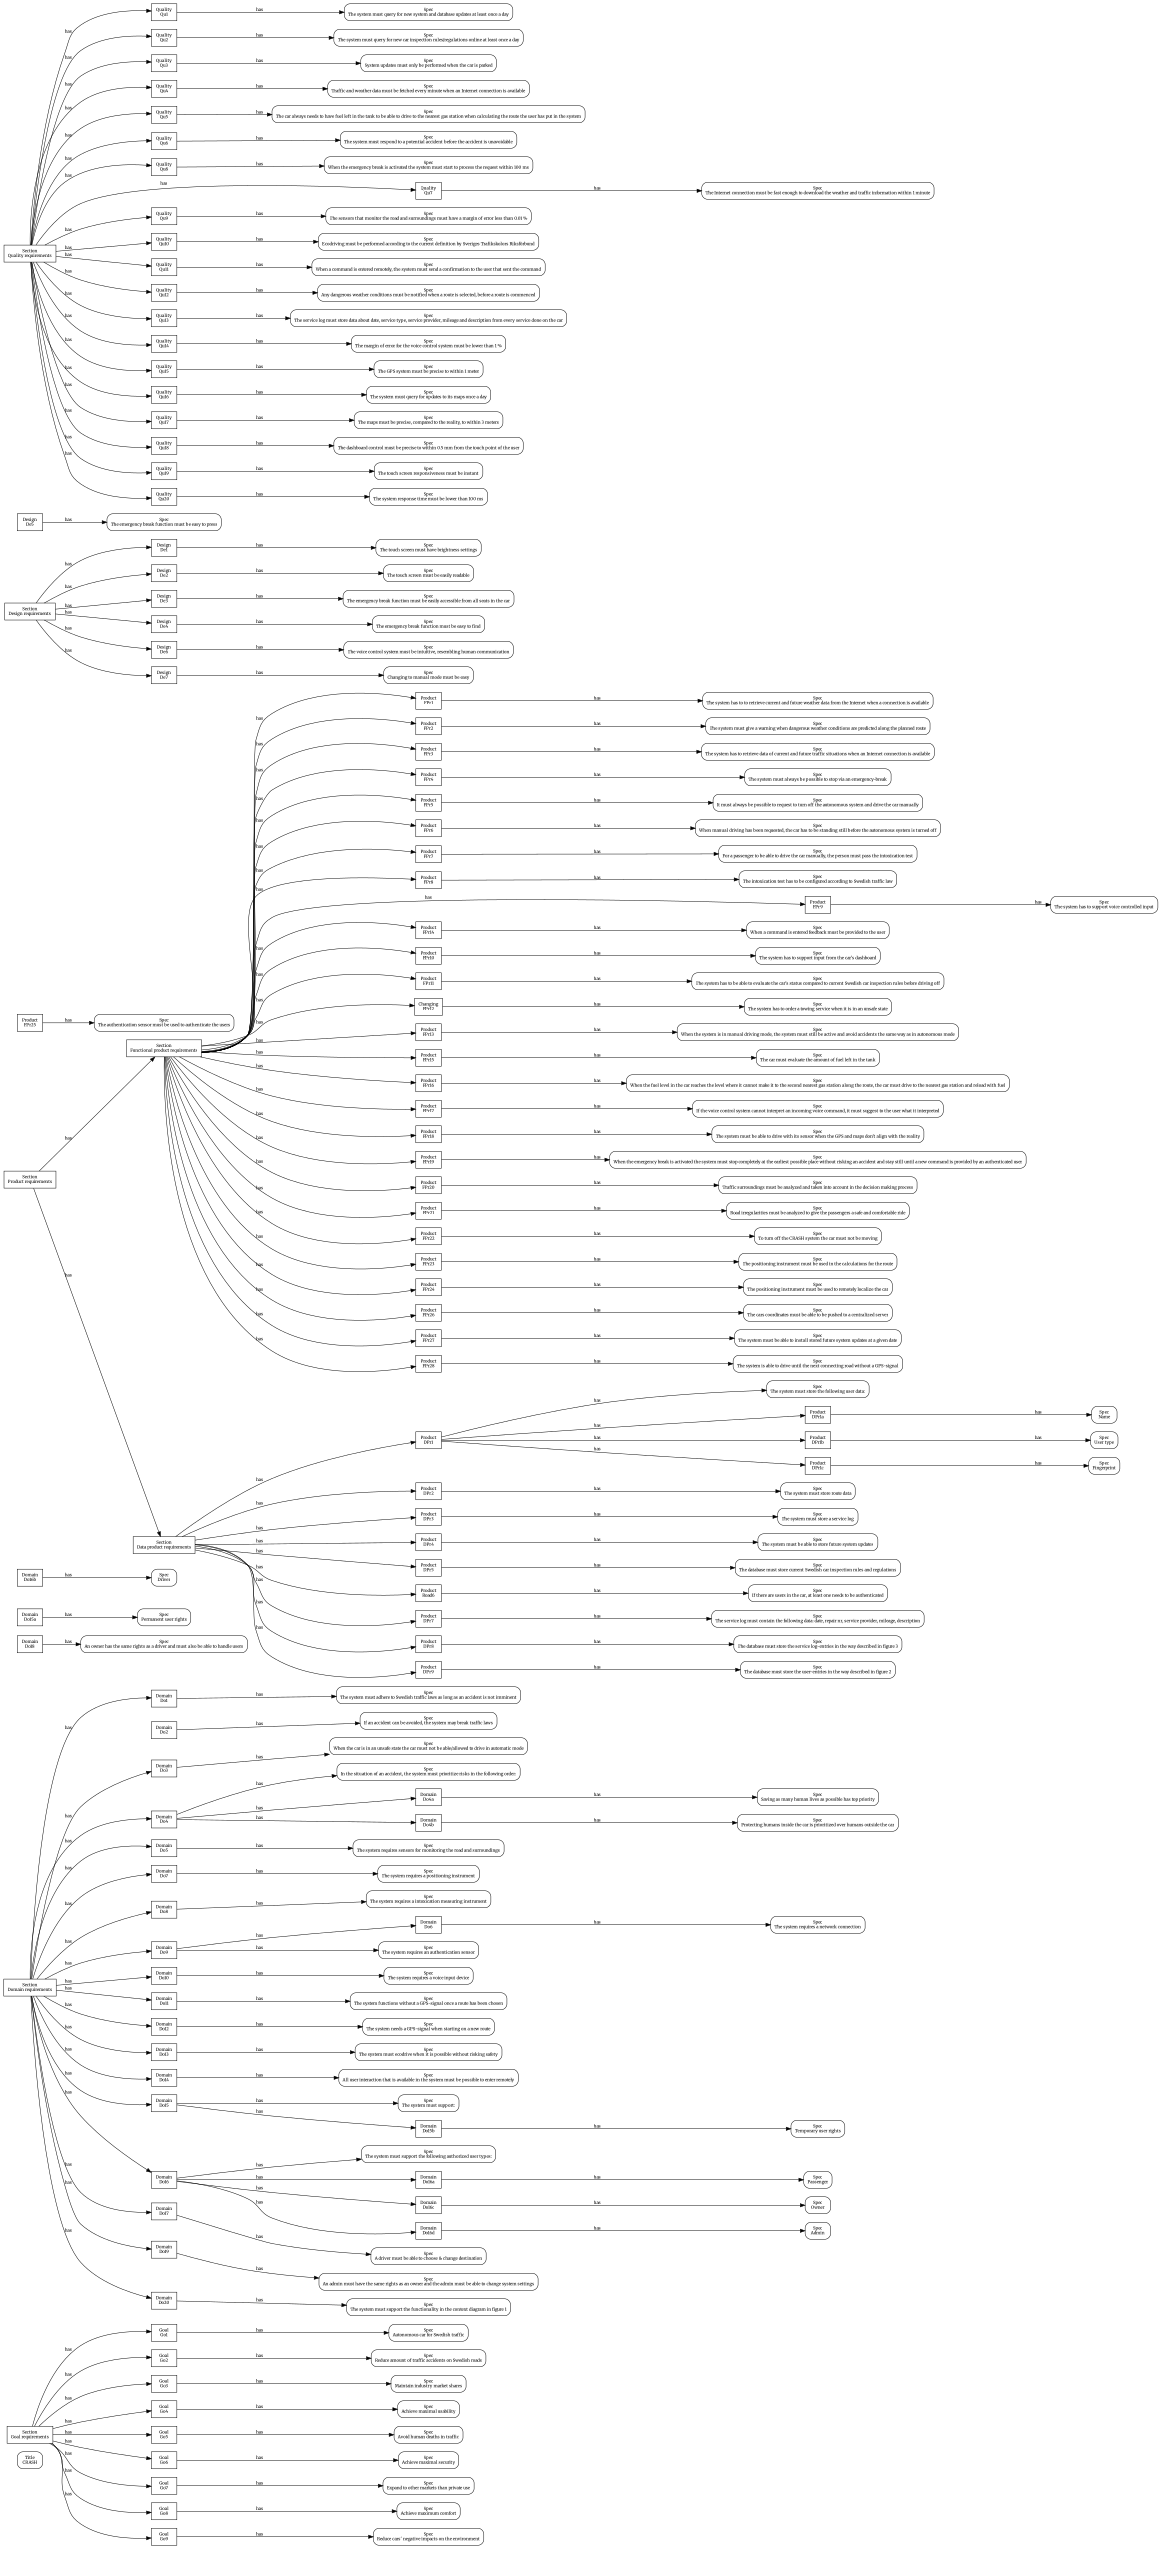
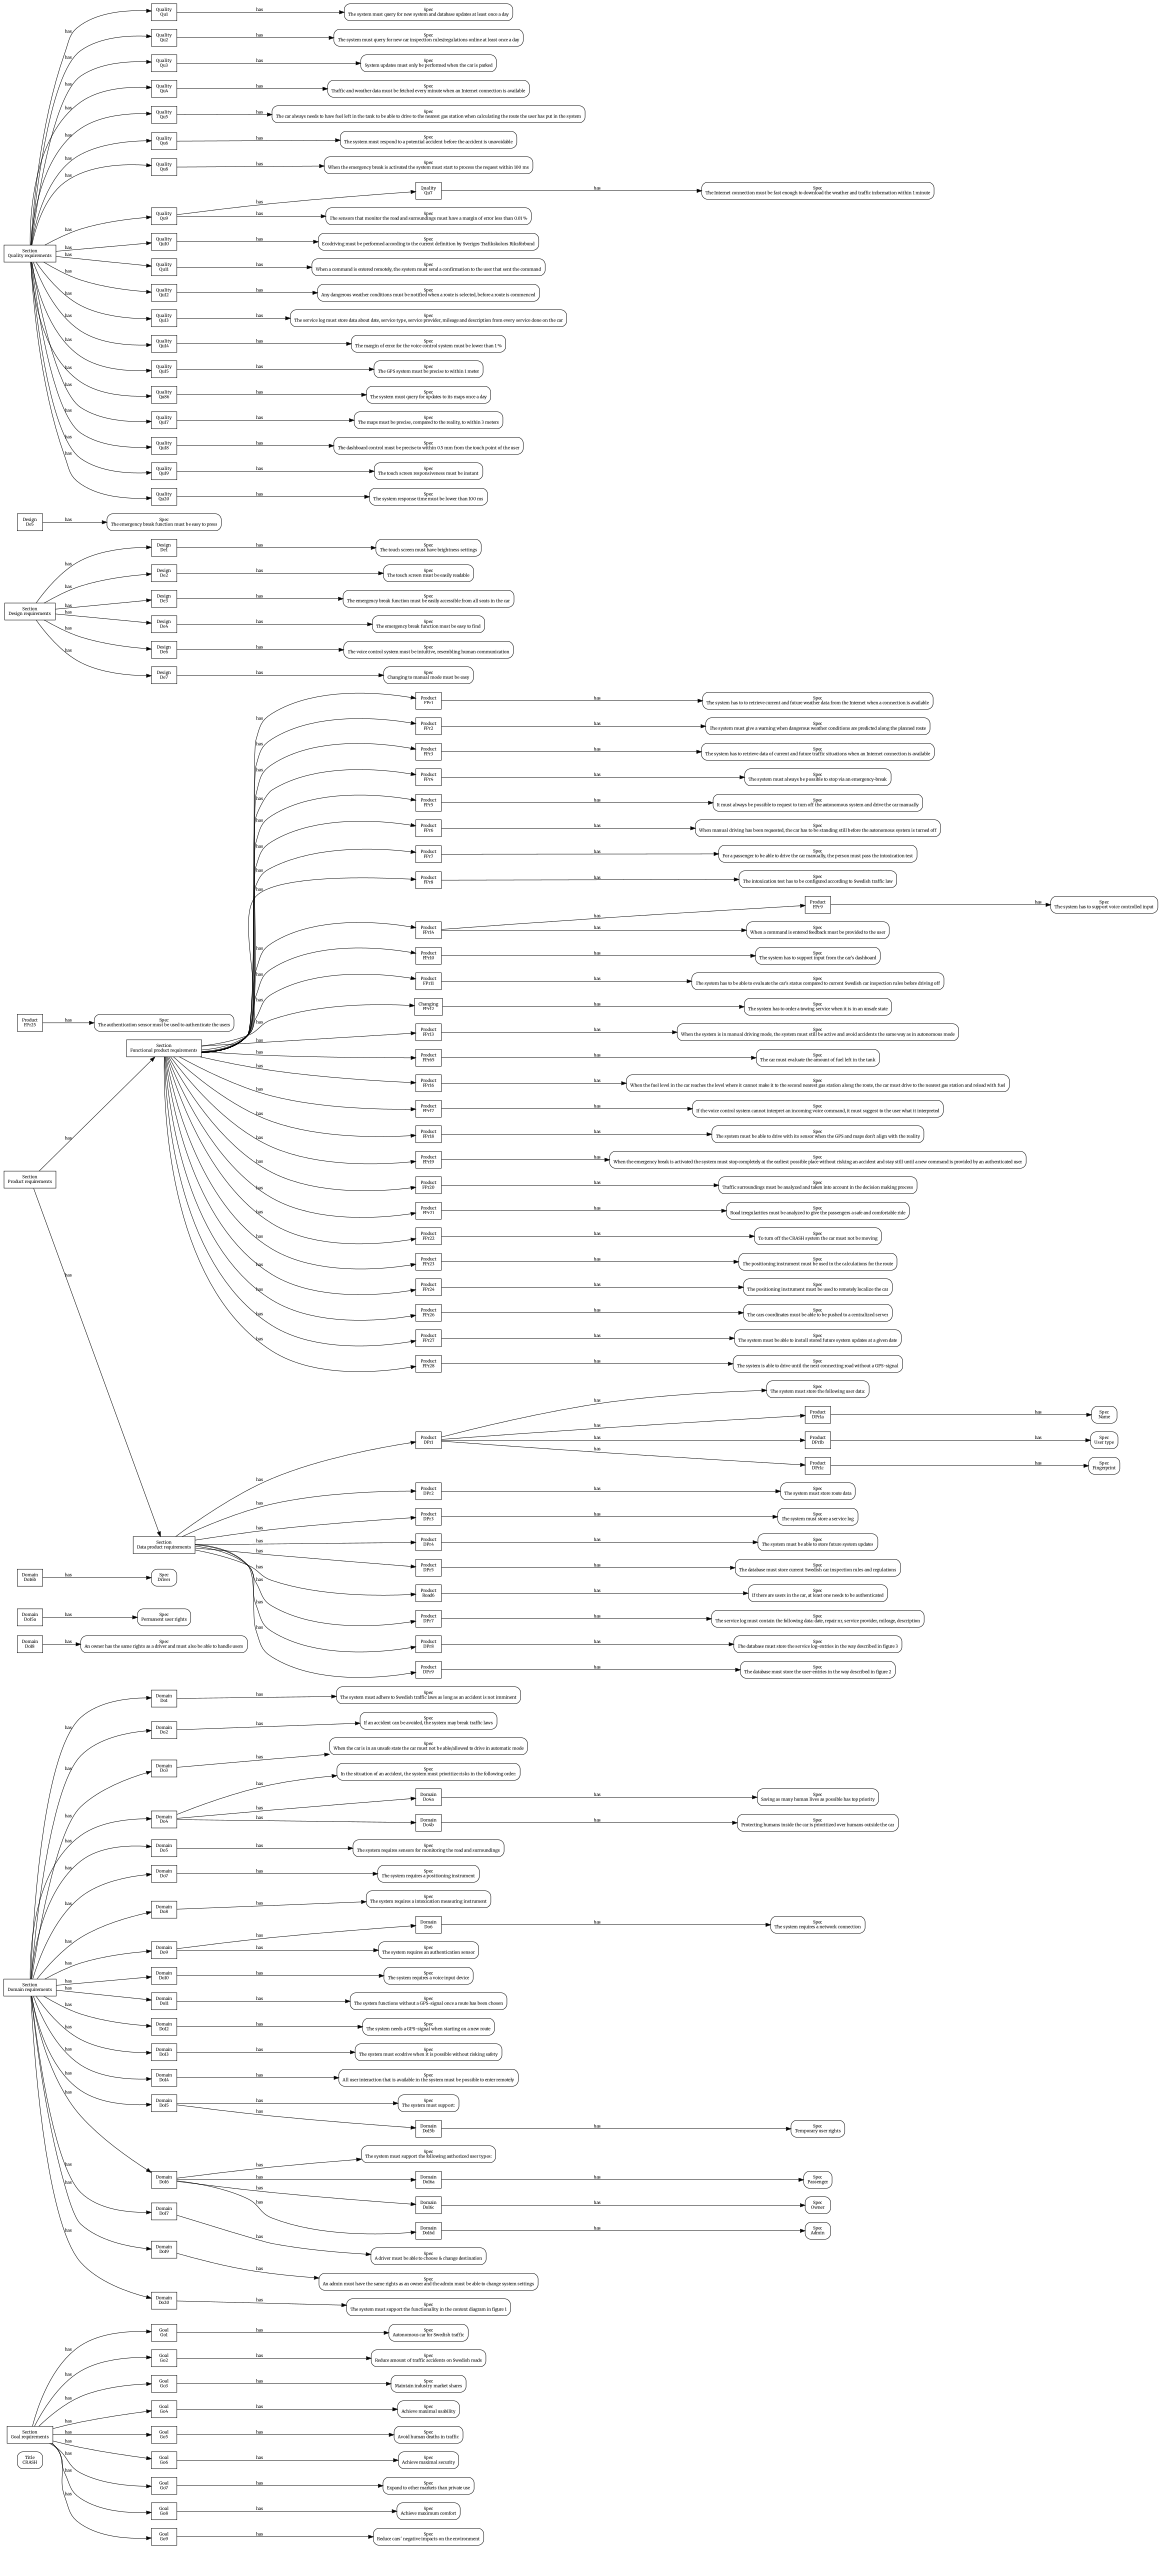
edge "Section Quality requirements" -> "Quality Qu7": now "Quality Qu9" -> "Quality Qu7"
node "Quality Qu16": label "Quality Qu16" -> "Quality Qu86"
edge "Section Functional product requirements" -> "Product FPr9": now "Product FPr14" -> "Product FPr9"
node "Product FPr15": label "Product FPr15" -> "Product FPr65"
edge "Section Domain requirements" -> "Domain Do2": added, label "has"
